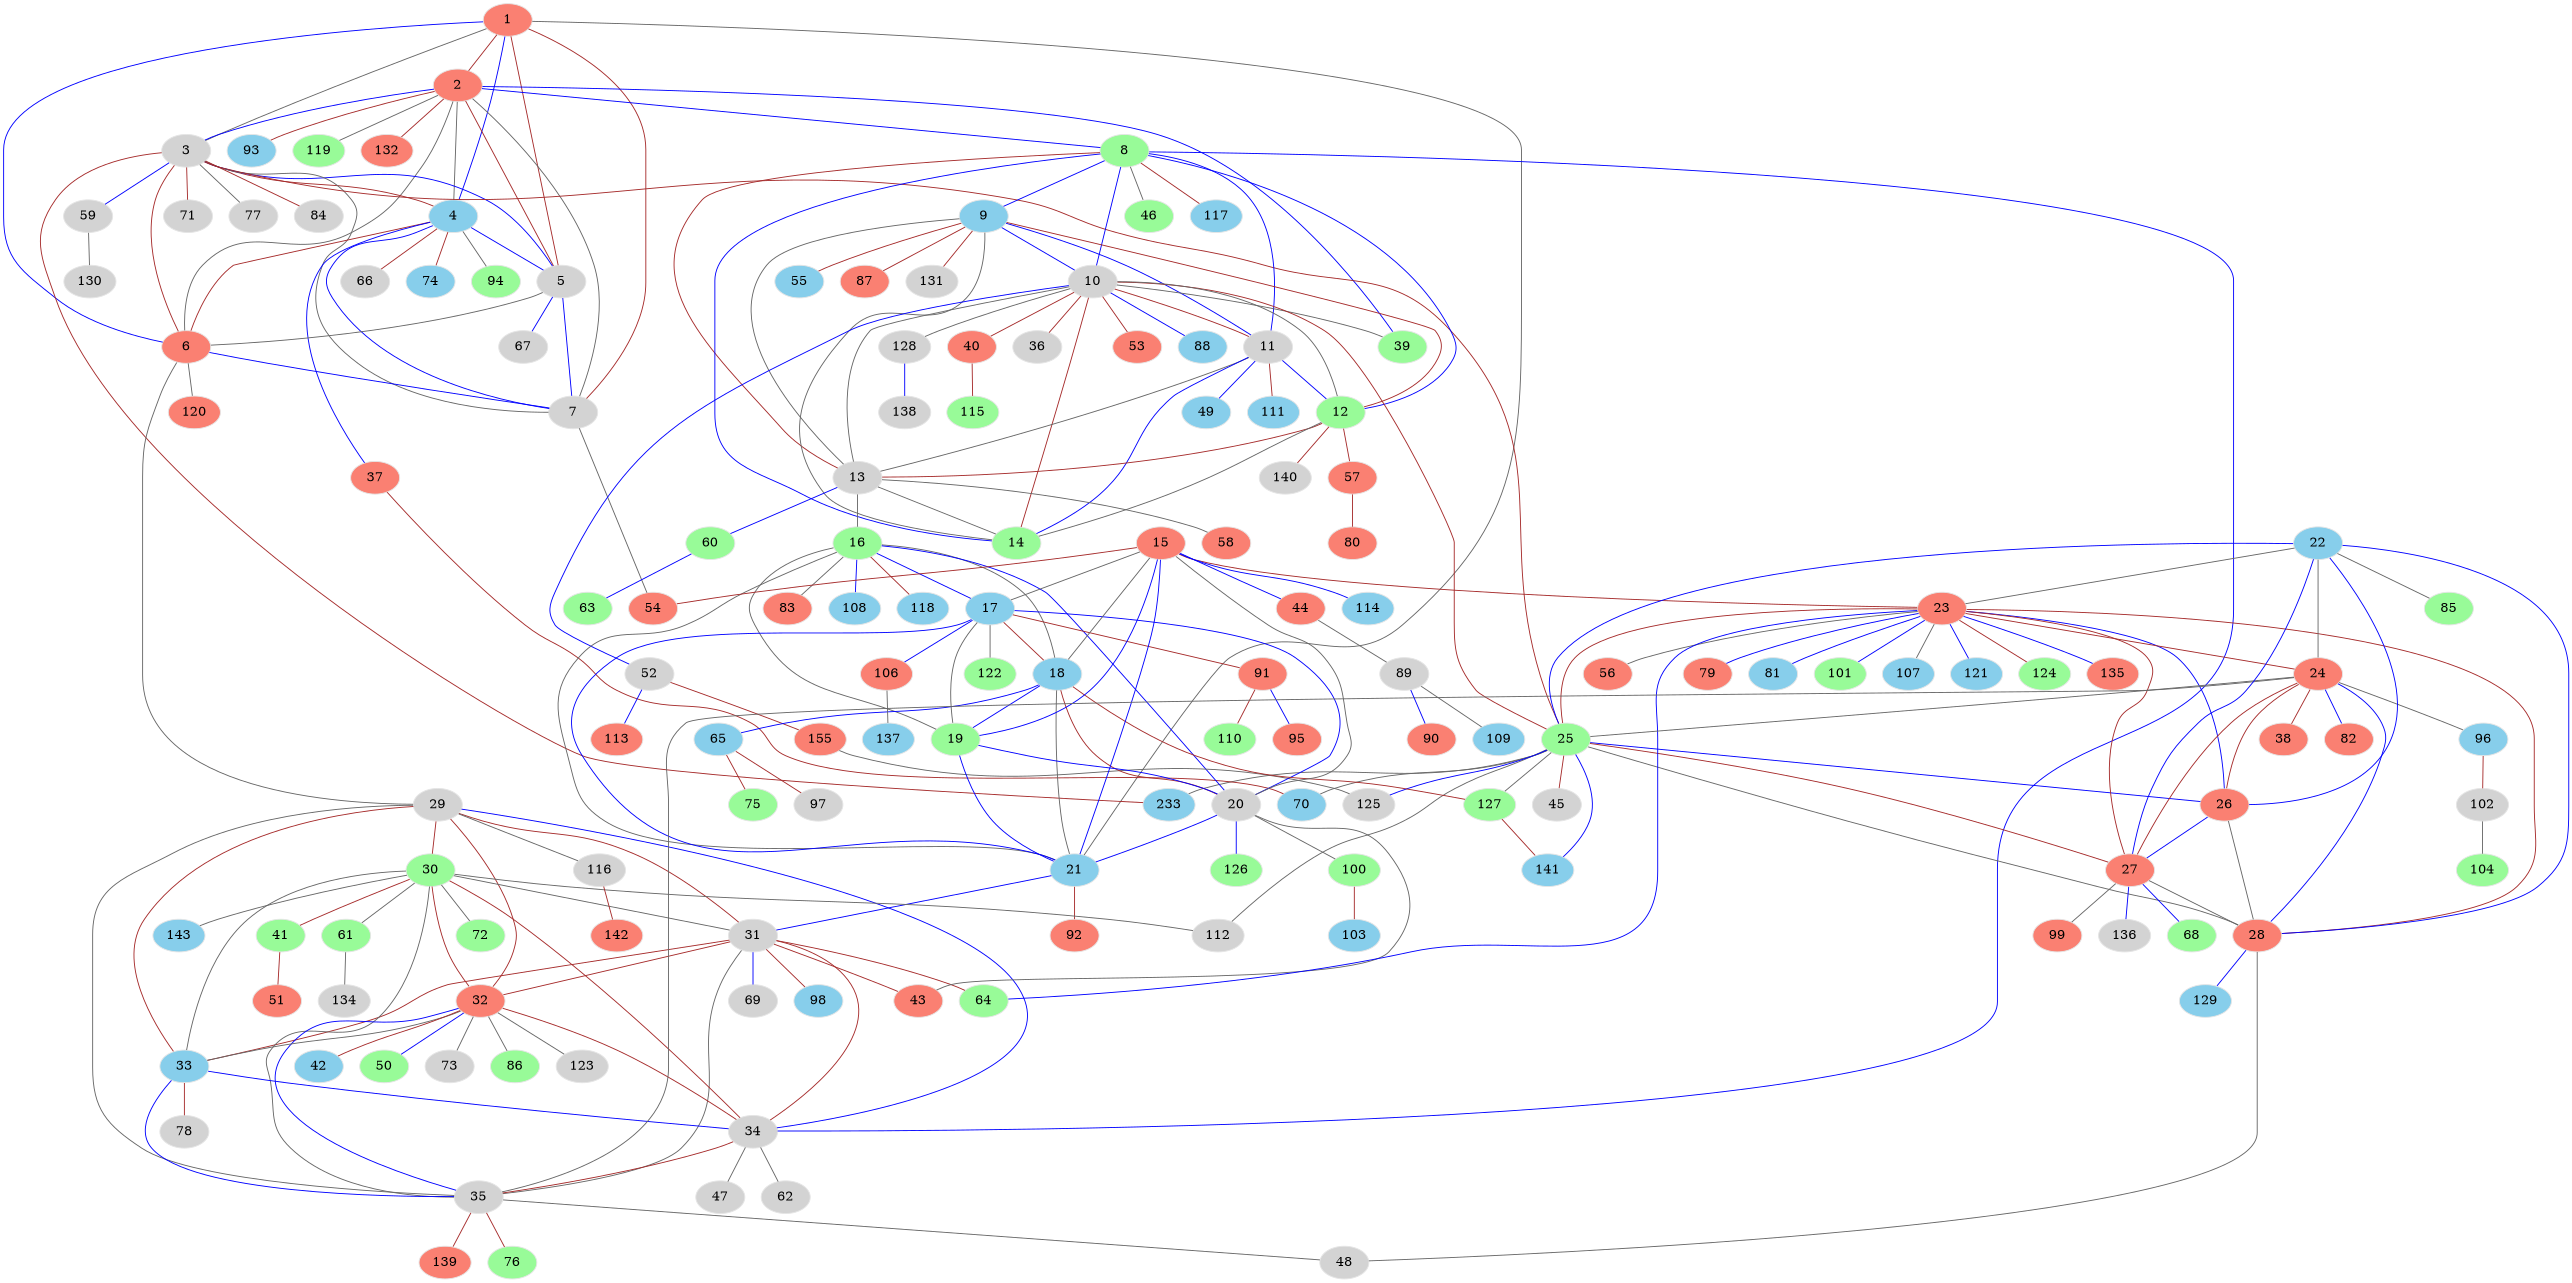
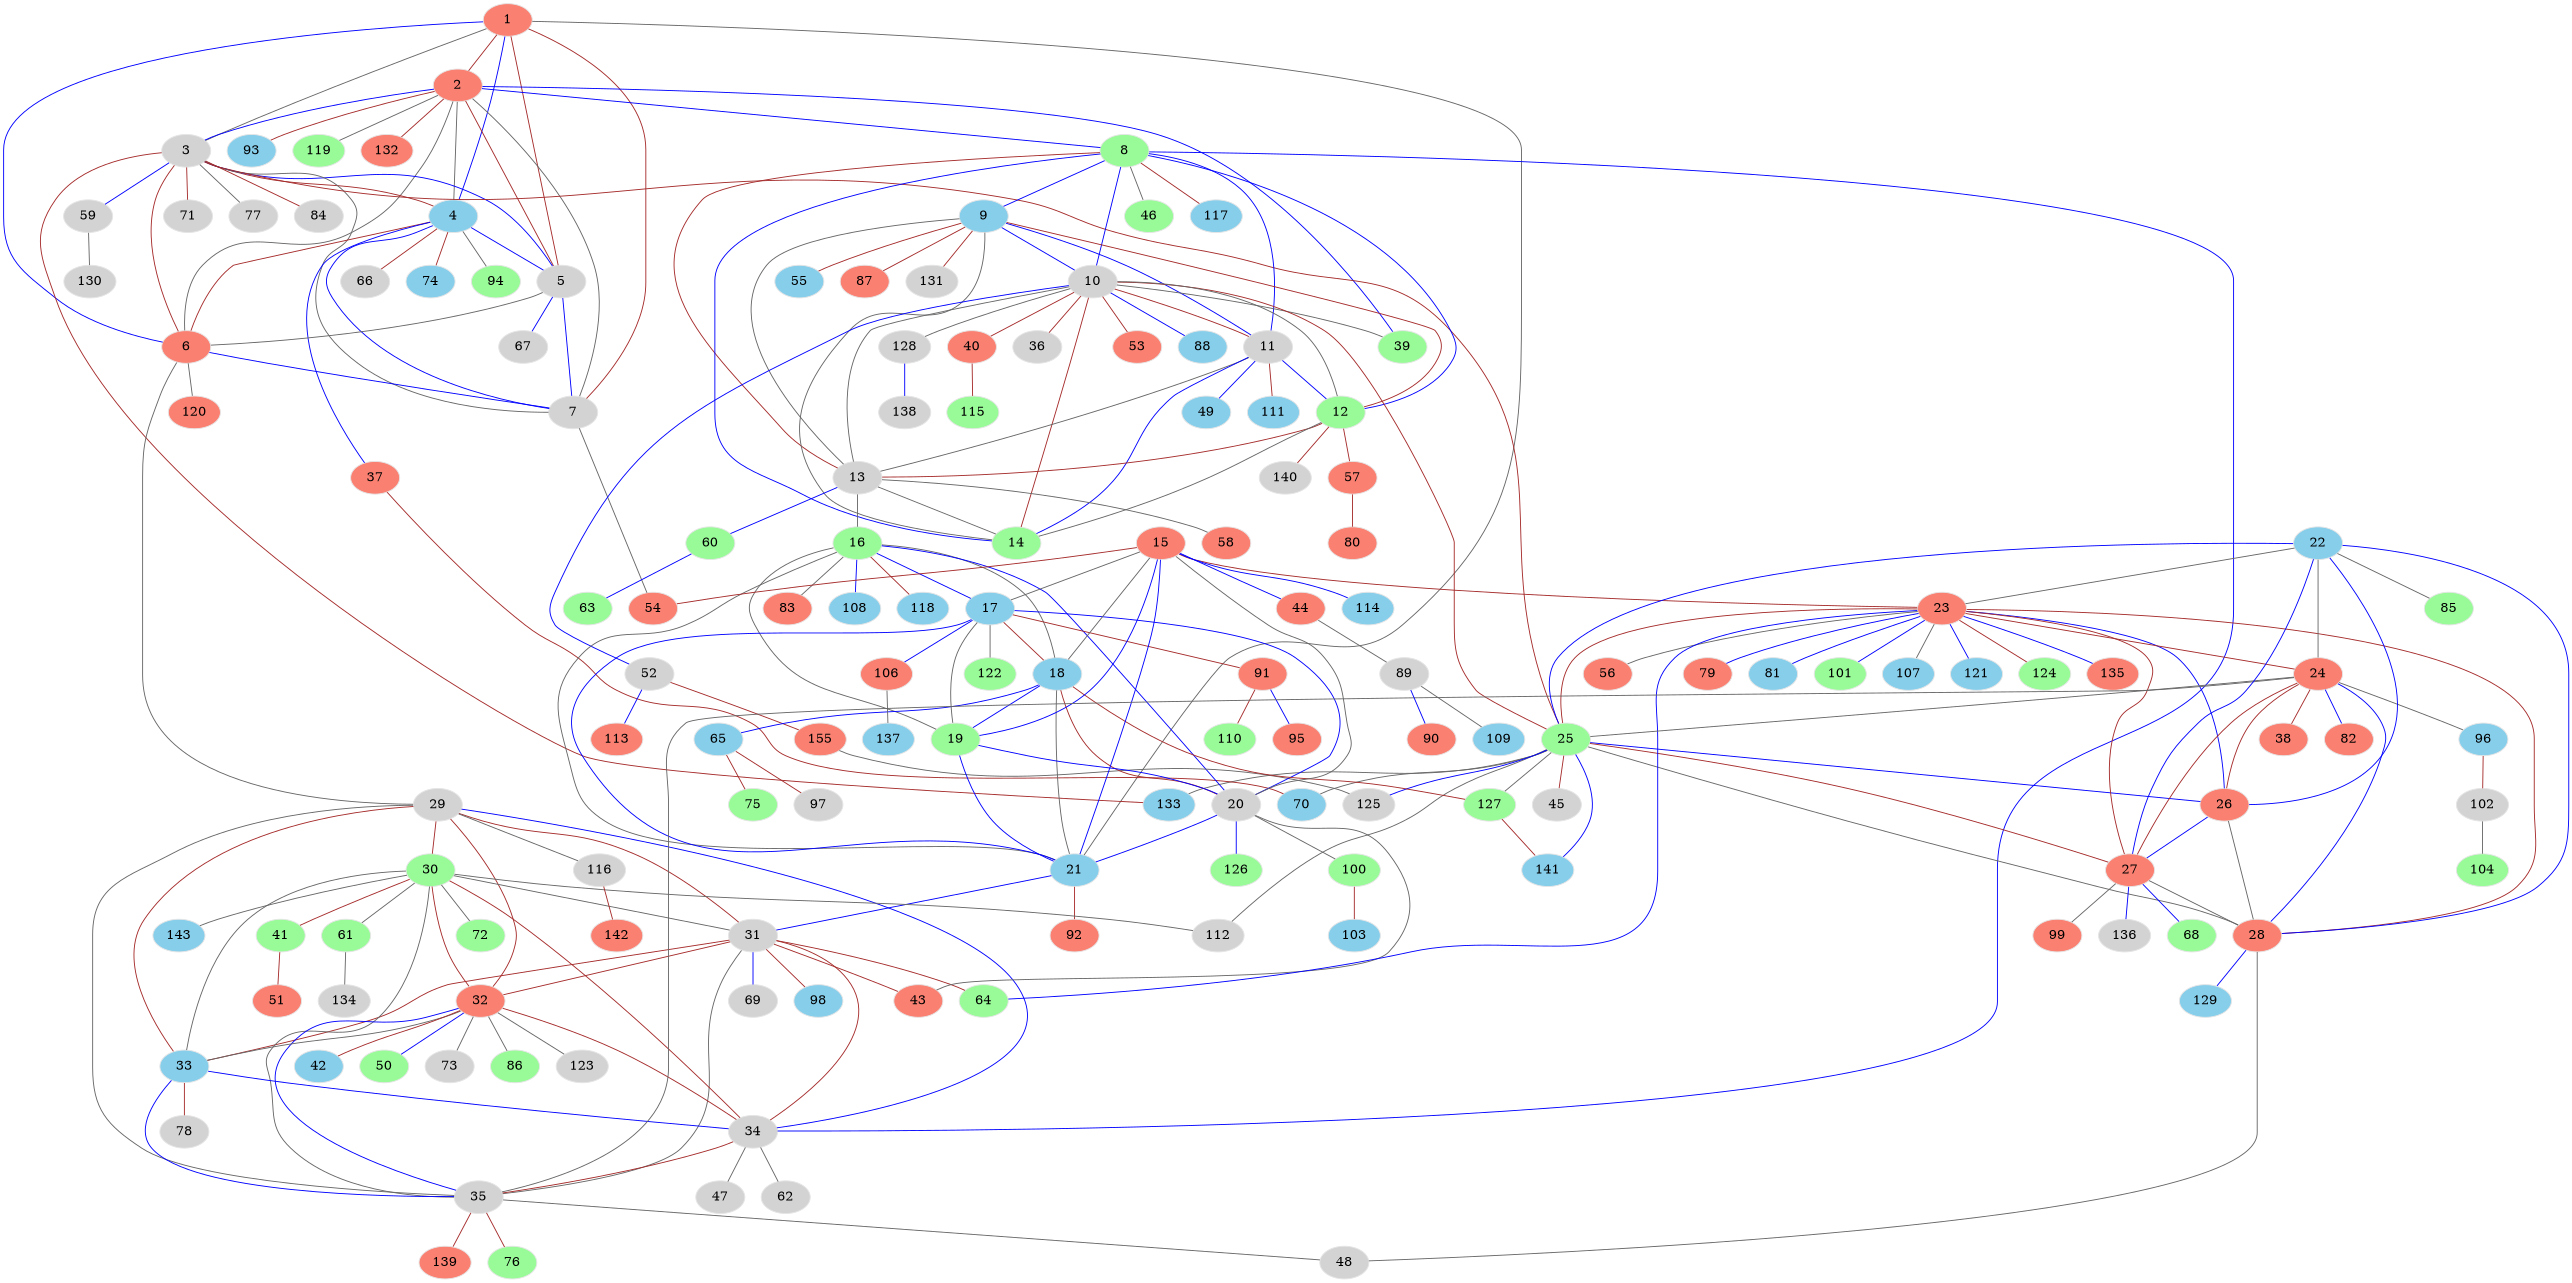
node "233": label "233" -> "133"
